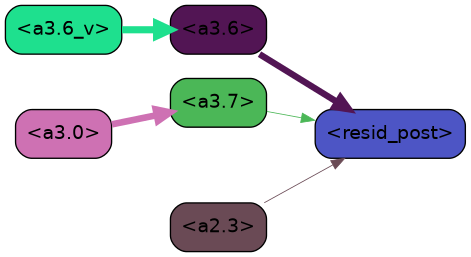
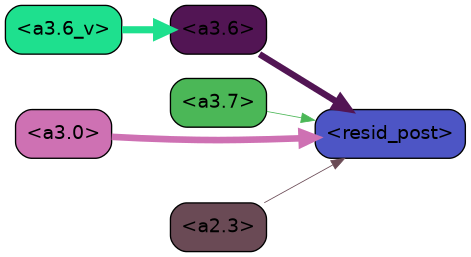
edge "<a3.0>" -> "<a3.7>": now "<a3.0>" -> "<resid_post>"
